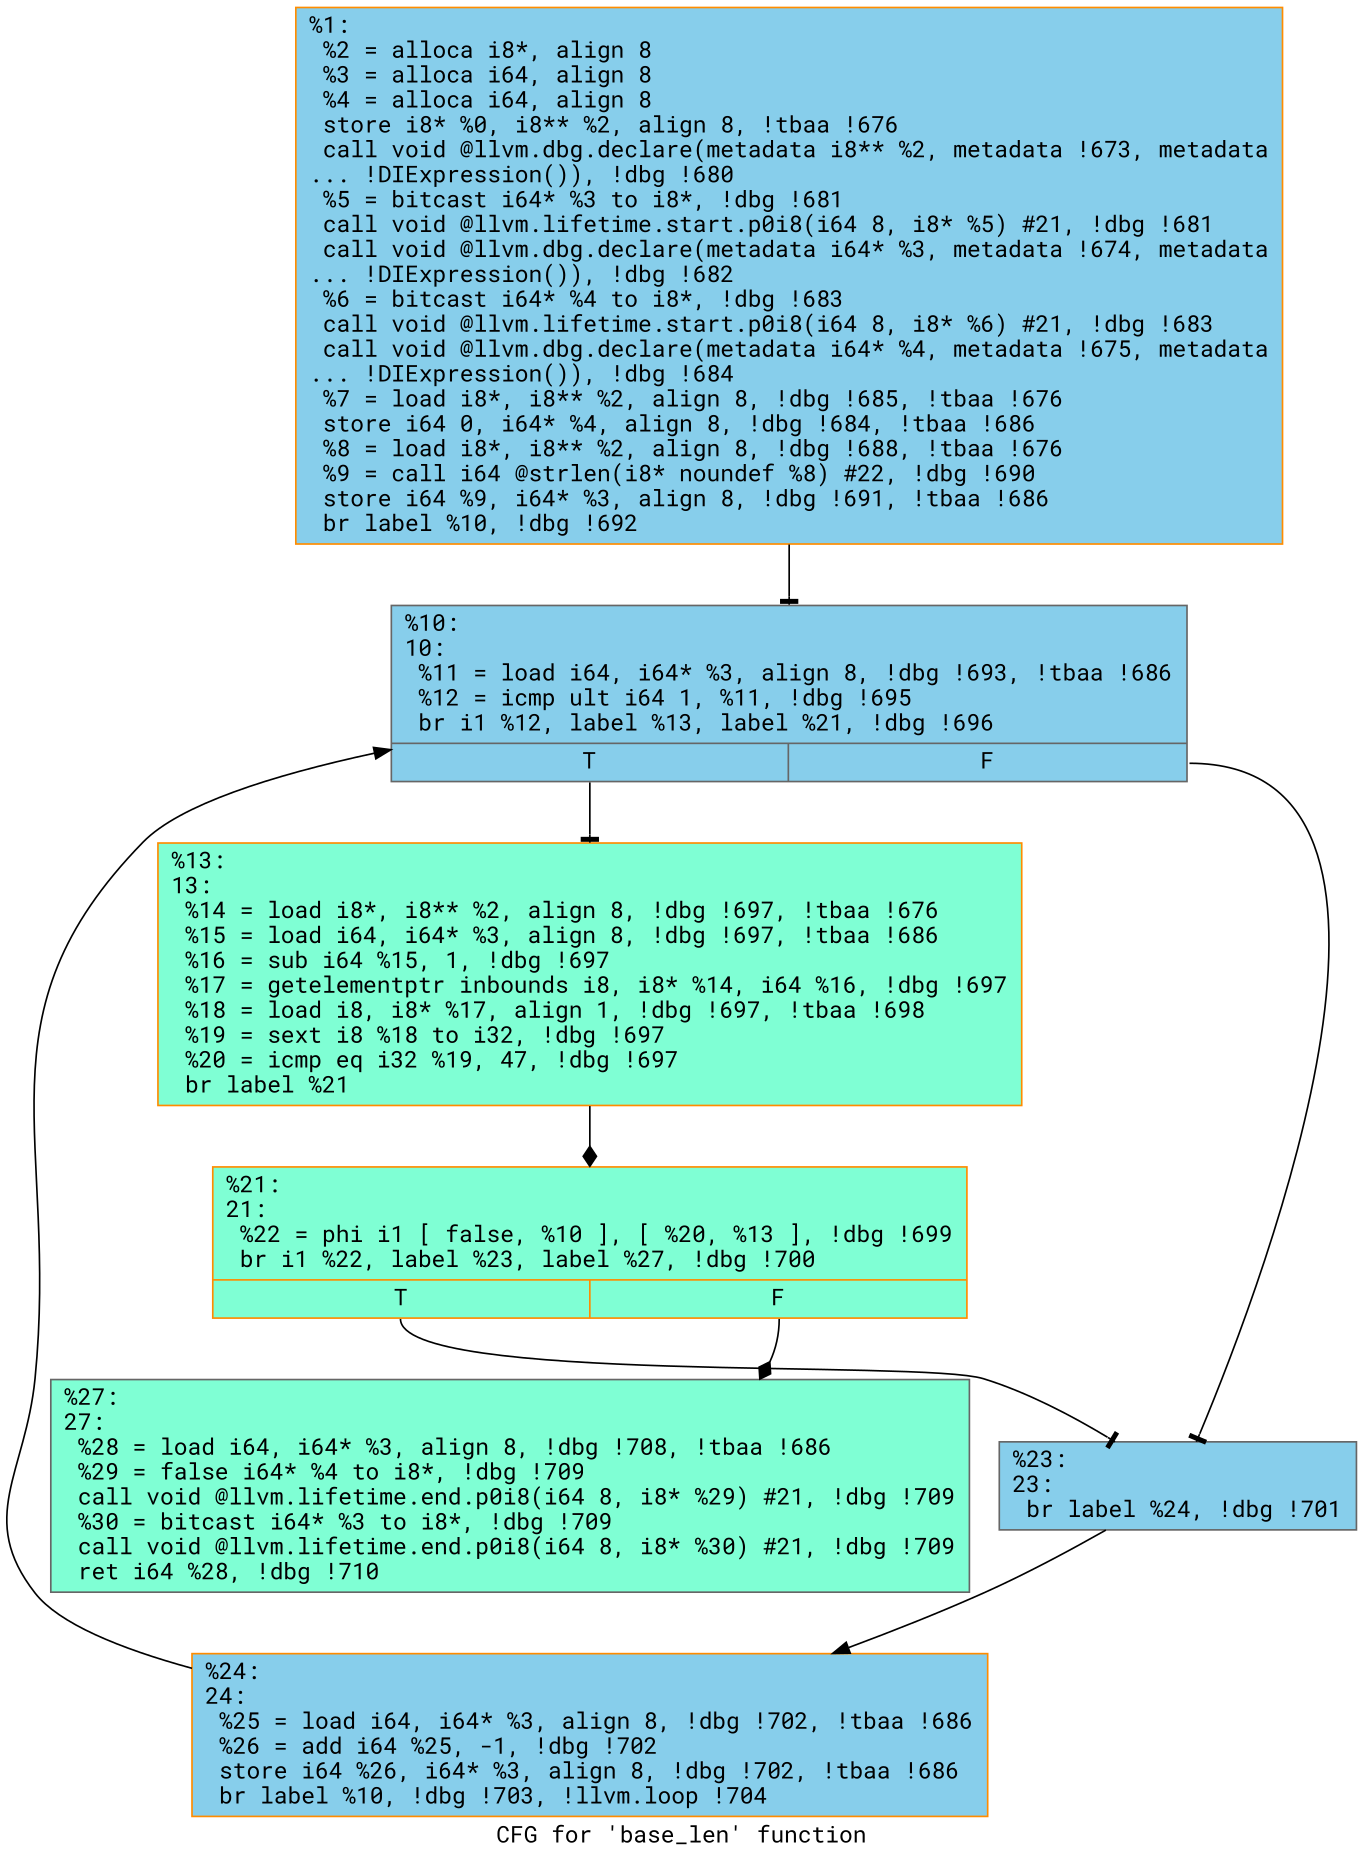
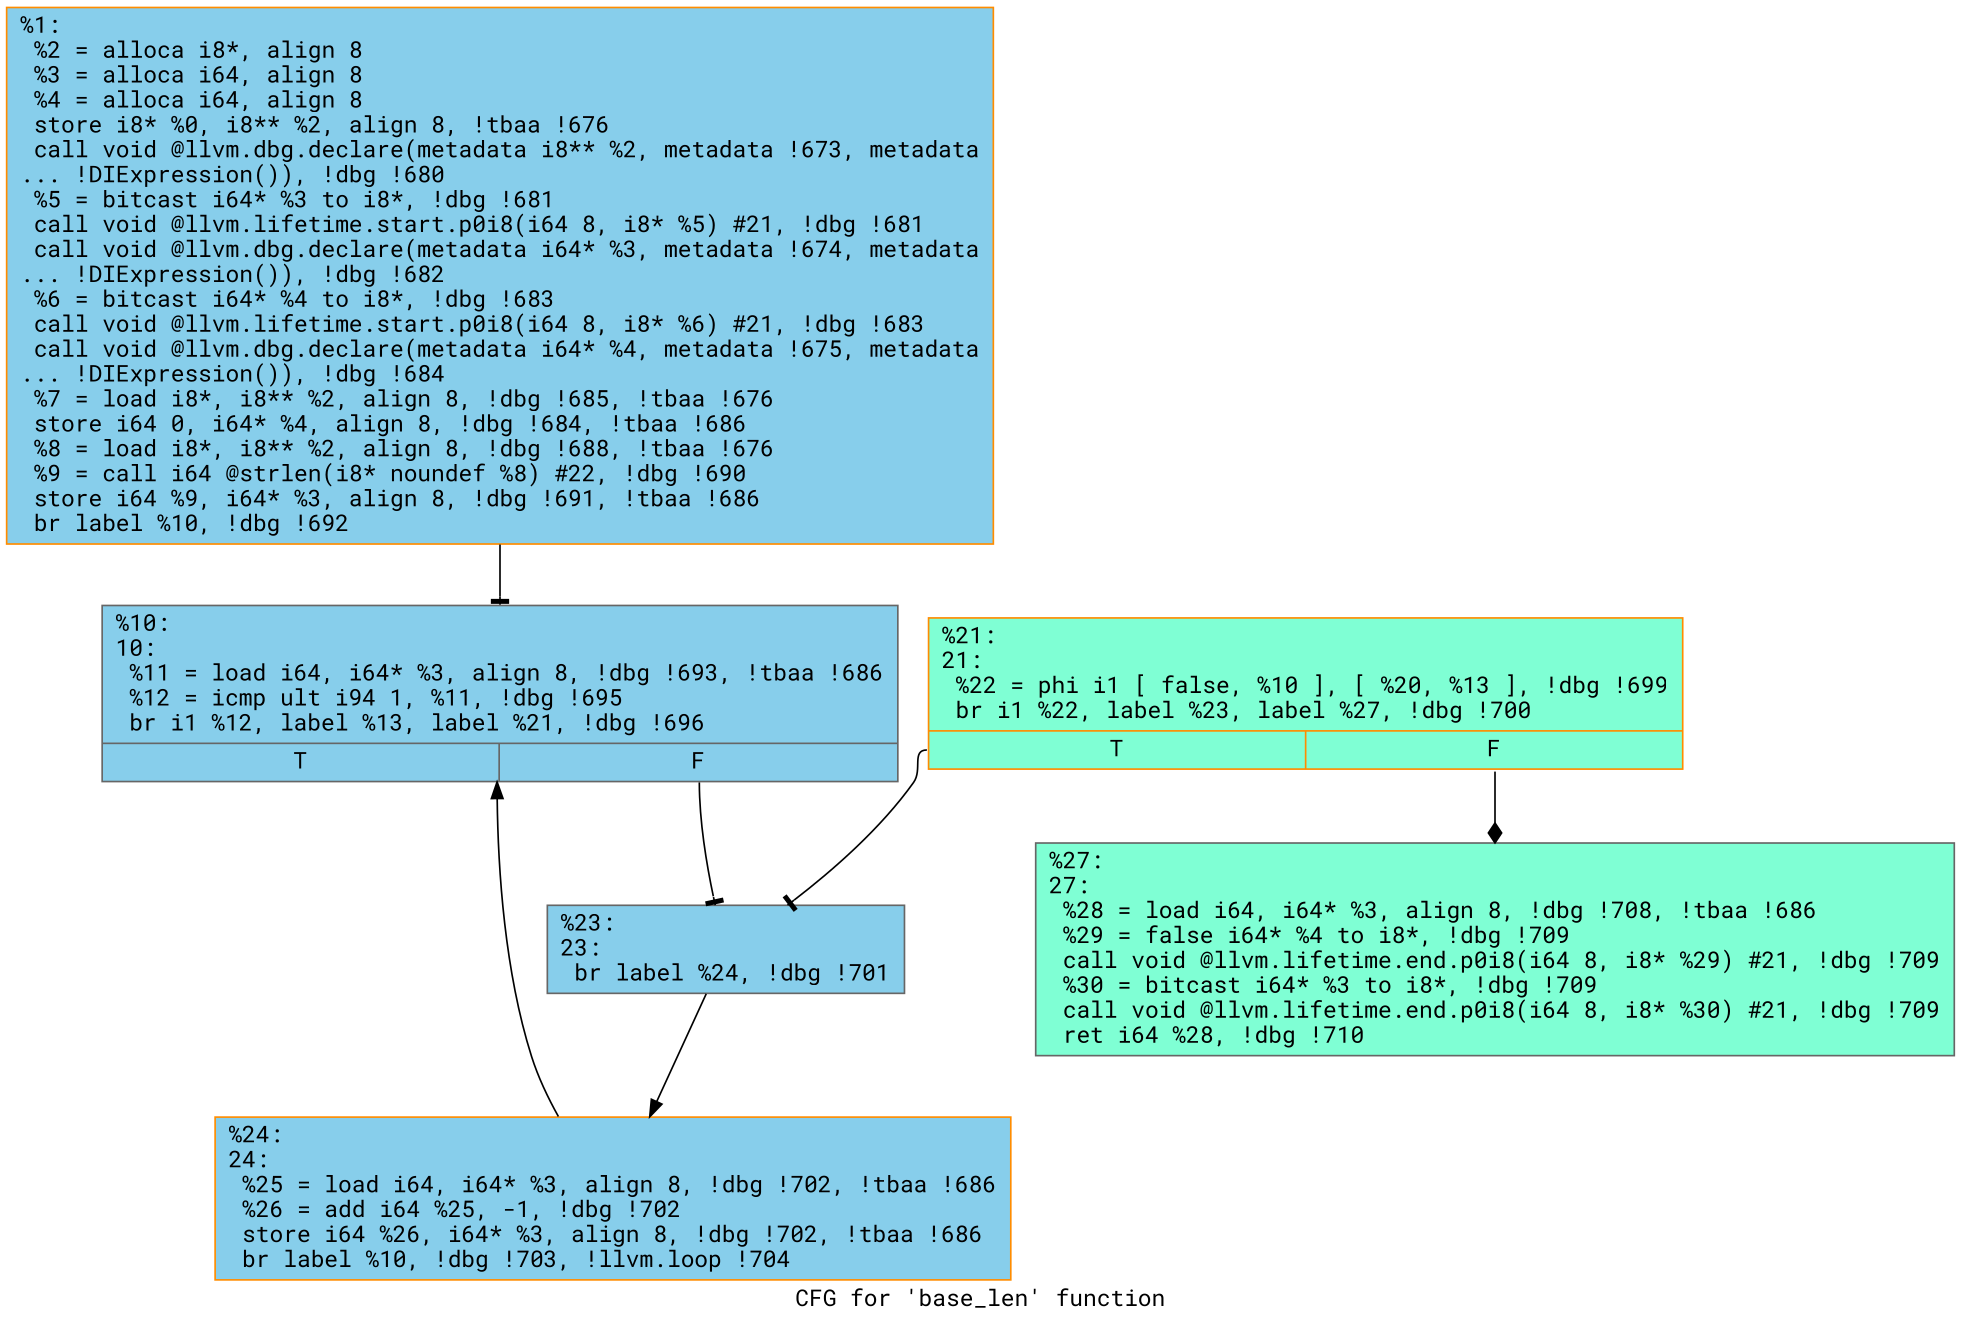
node "%10:": text "%12 = icmp ult i64 1, %11, !dbg !695" -> "%12 = icmp ult i94 1, %11, !dbg !695"
node "%13:": removed
